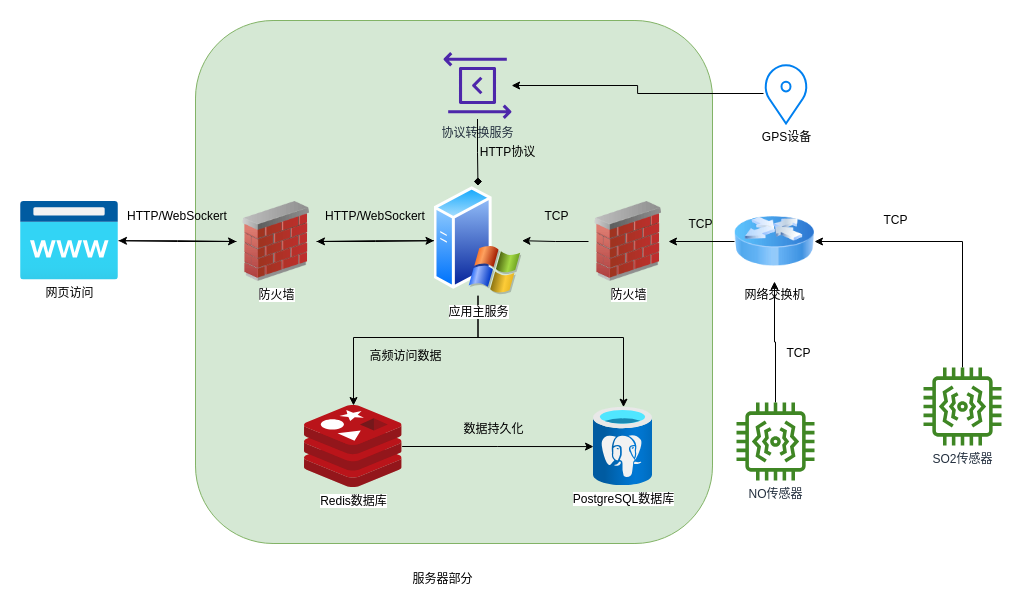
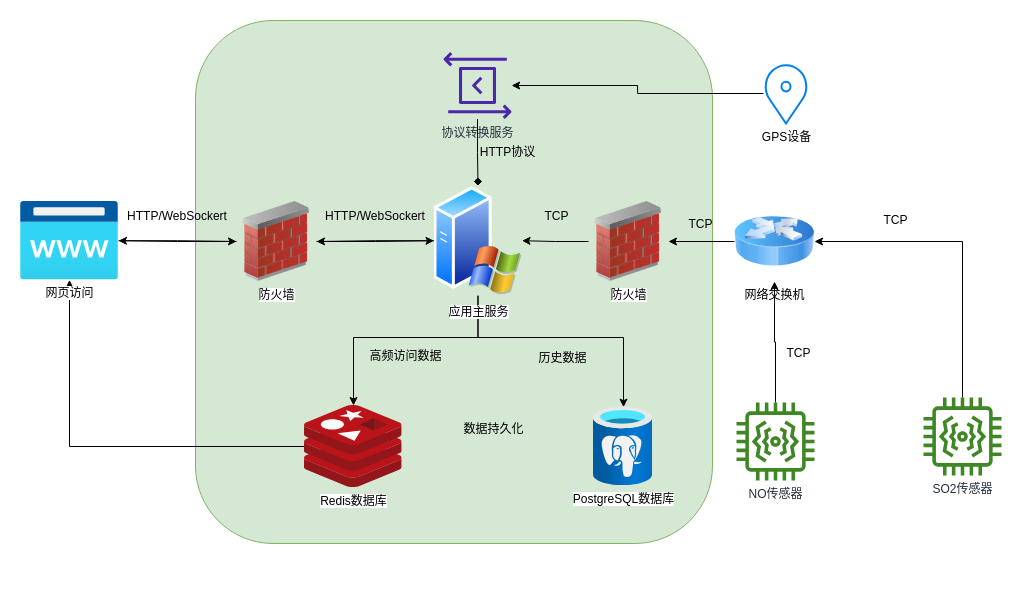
node "历史数据": added
node "SO2传感器": moved (963, 407) -> (963, 437)
edge "Redis数据库" -> "PostgreSQL数据库": now "Redis数据库" -> "网页访问"
node "服务器部分": removed
